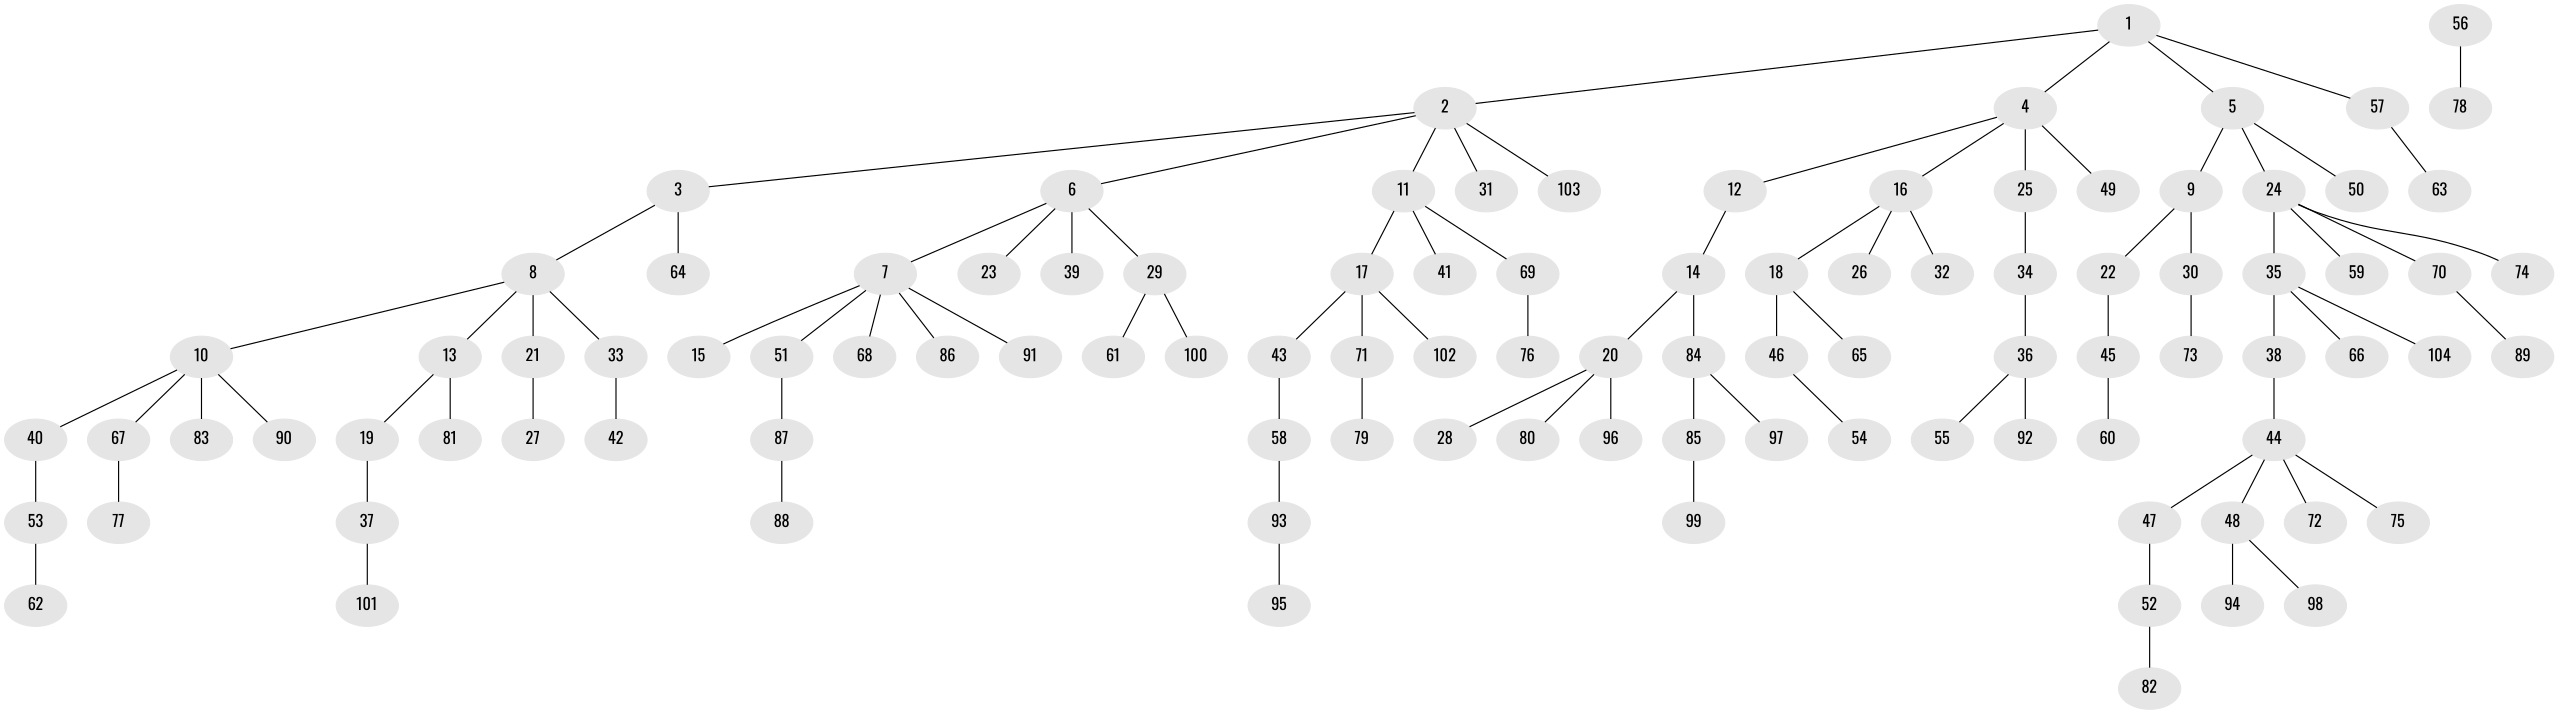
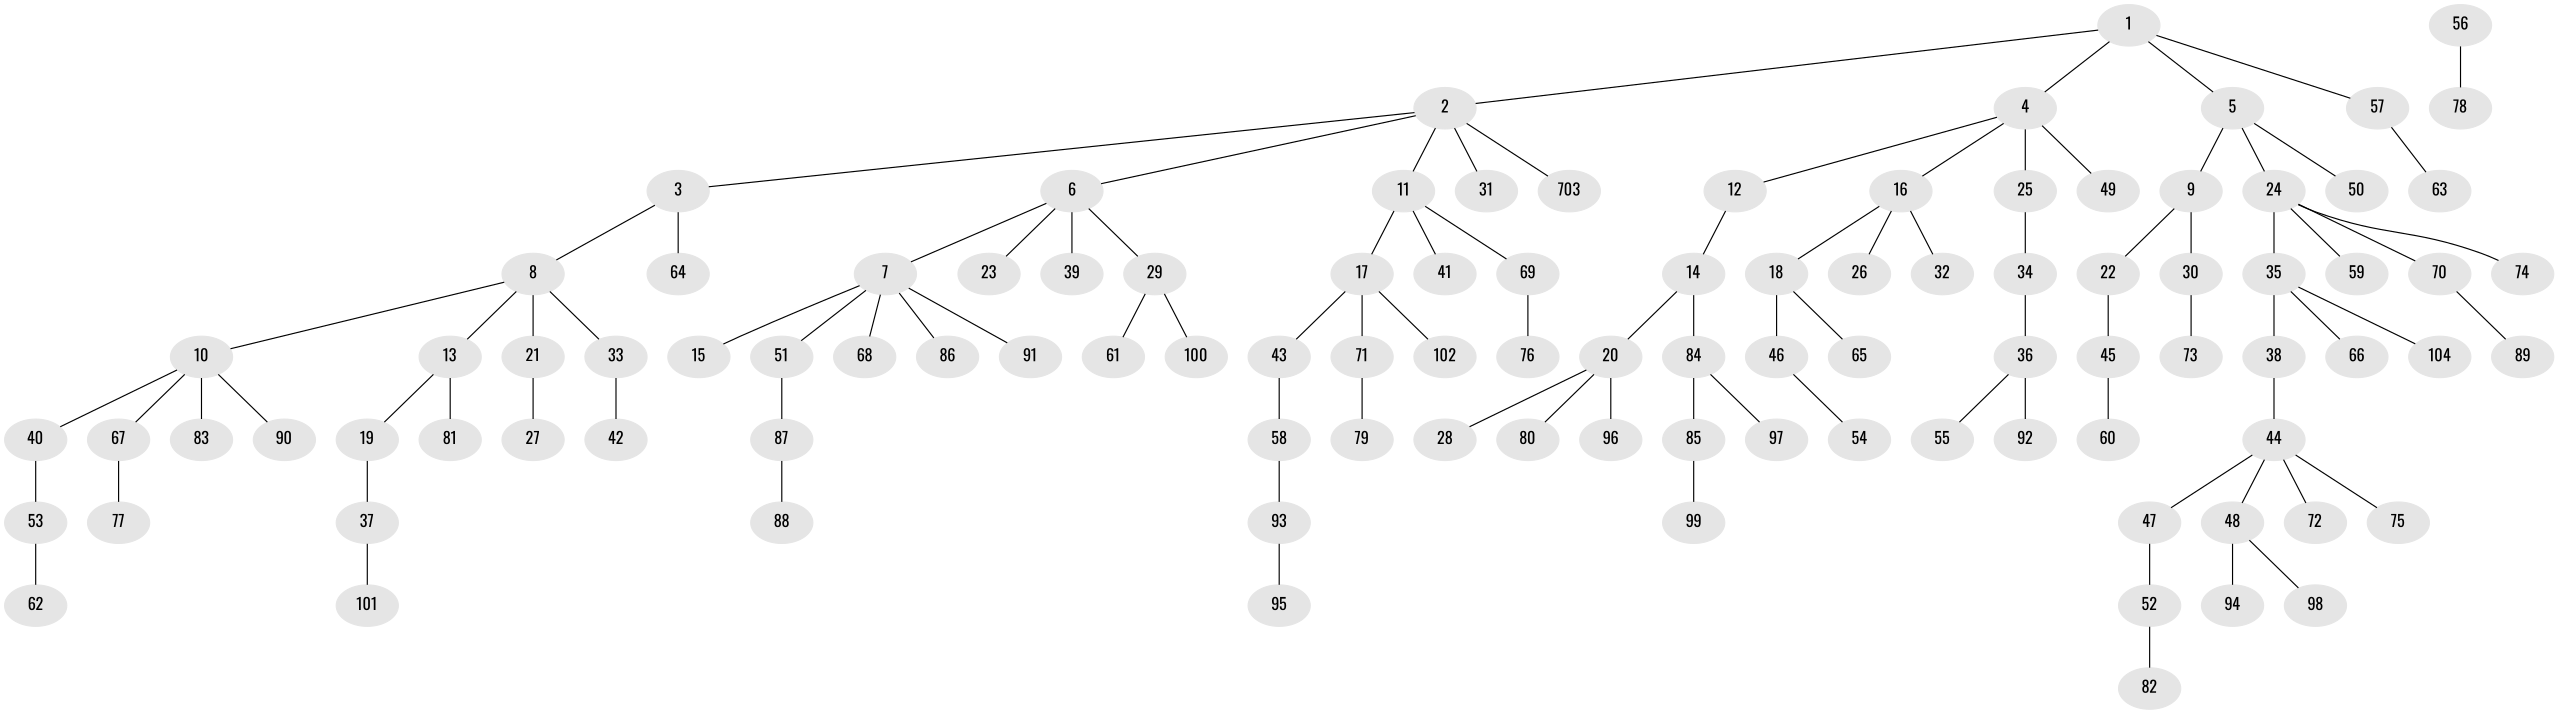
node "103": label "103" -> "703"
